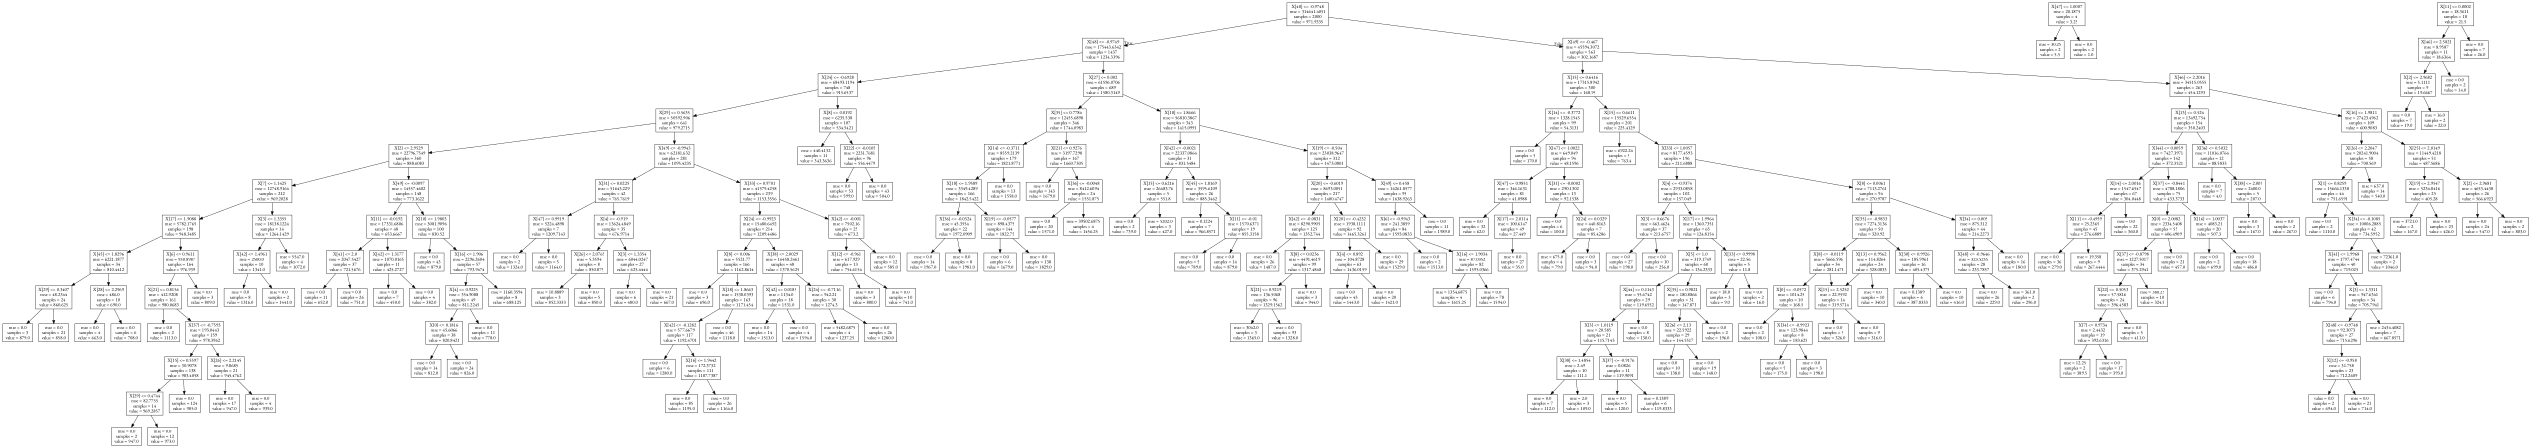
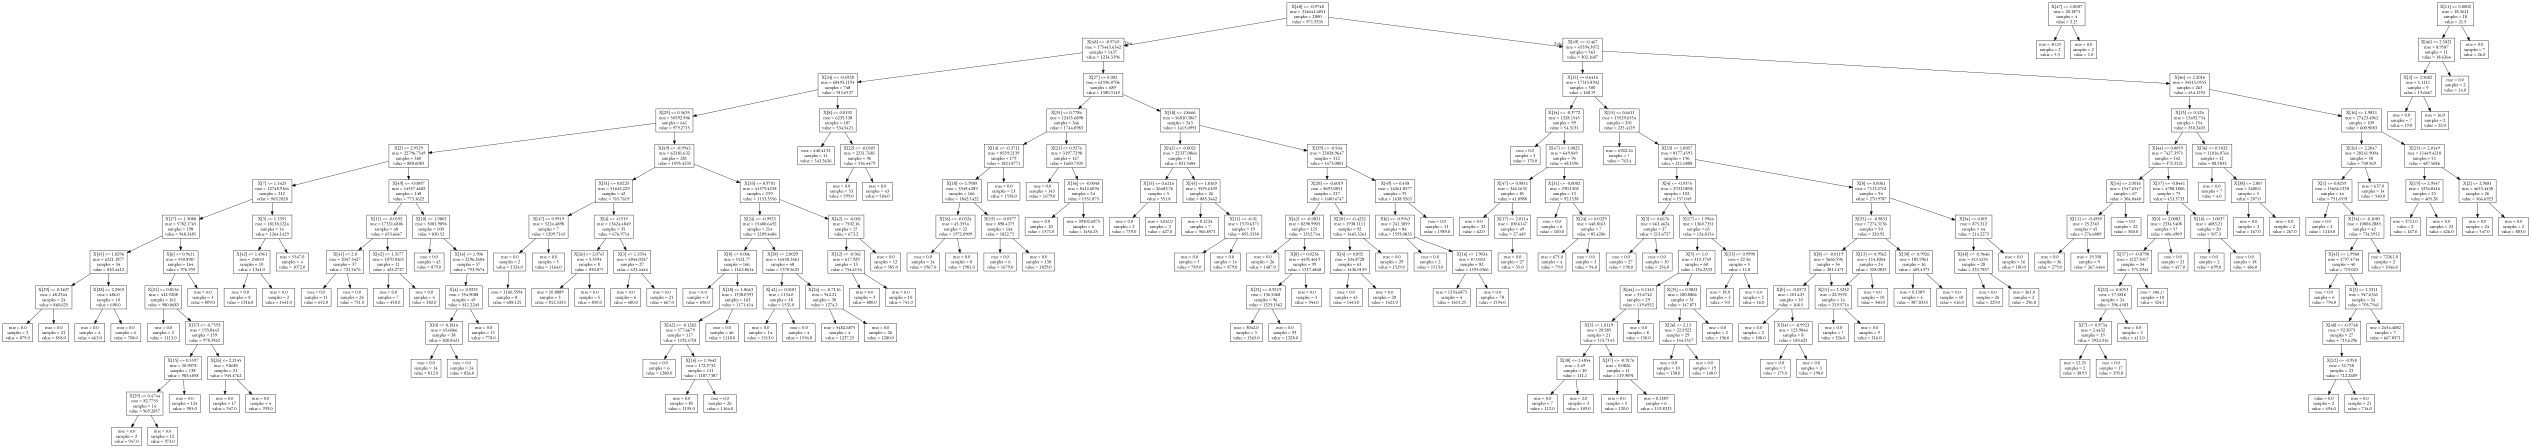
edge "X[16] <= 1.906 mse = 2296.2604 samples = 57 value = 793.9474" -> "mse = 1160.3594 samples = 8 value = 688.125": now "mse = 0.0 samples = 2 value = 1324.0" -> "mse = 1160.3594 samples = 8 value = 688.125"
